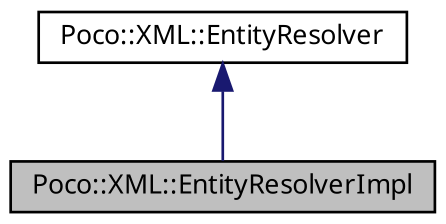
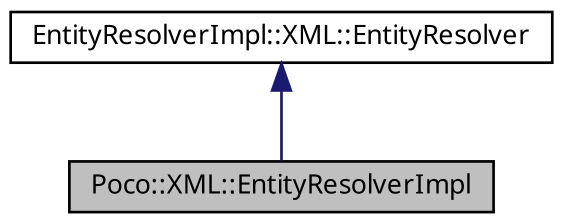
node "Poco::XML::EntityResolver": label "Poco::XML::EntityResolver" -> "EntityResolverImpl::XML::EntityResolver"
